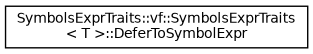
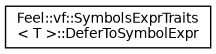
node "SymbolsExprTraits::vf::SymbolsExprTraits < T >::DeferToSymbolExpr": label "SymbolsExprTraits::vf::SymbolsExprTraits < T >::DeferToSymbolExpr" -> "Feel::vf::SymbolsExprTraits < T >::DeferToSymbolExpr"
